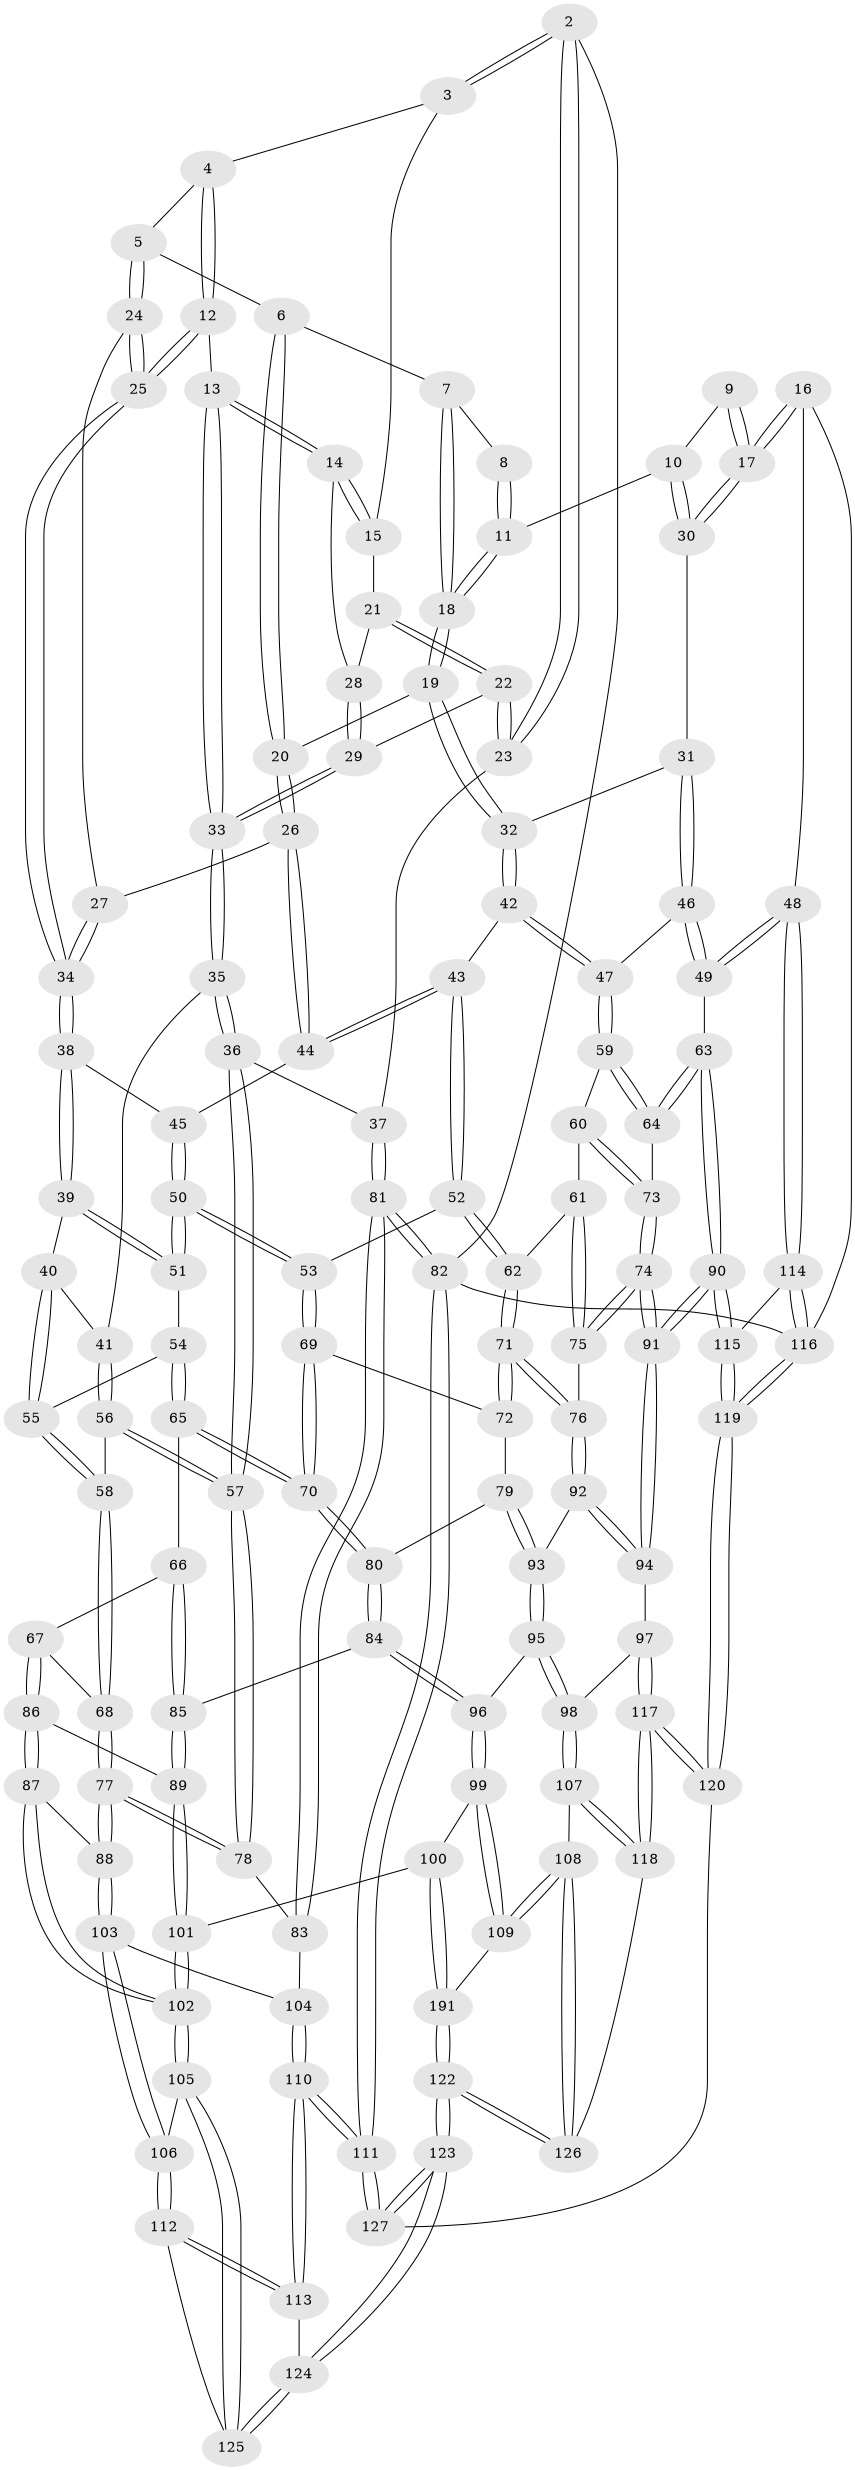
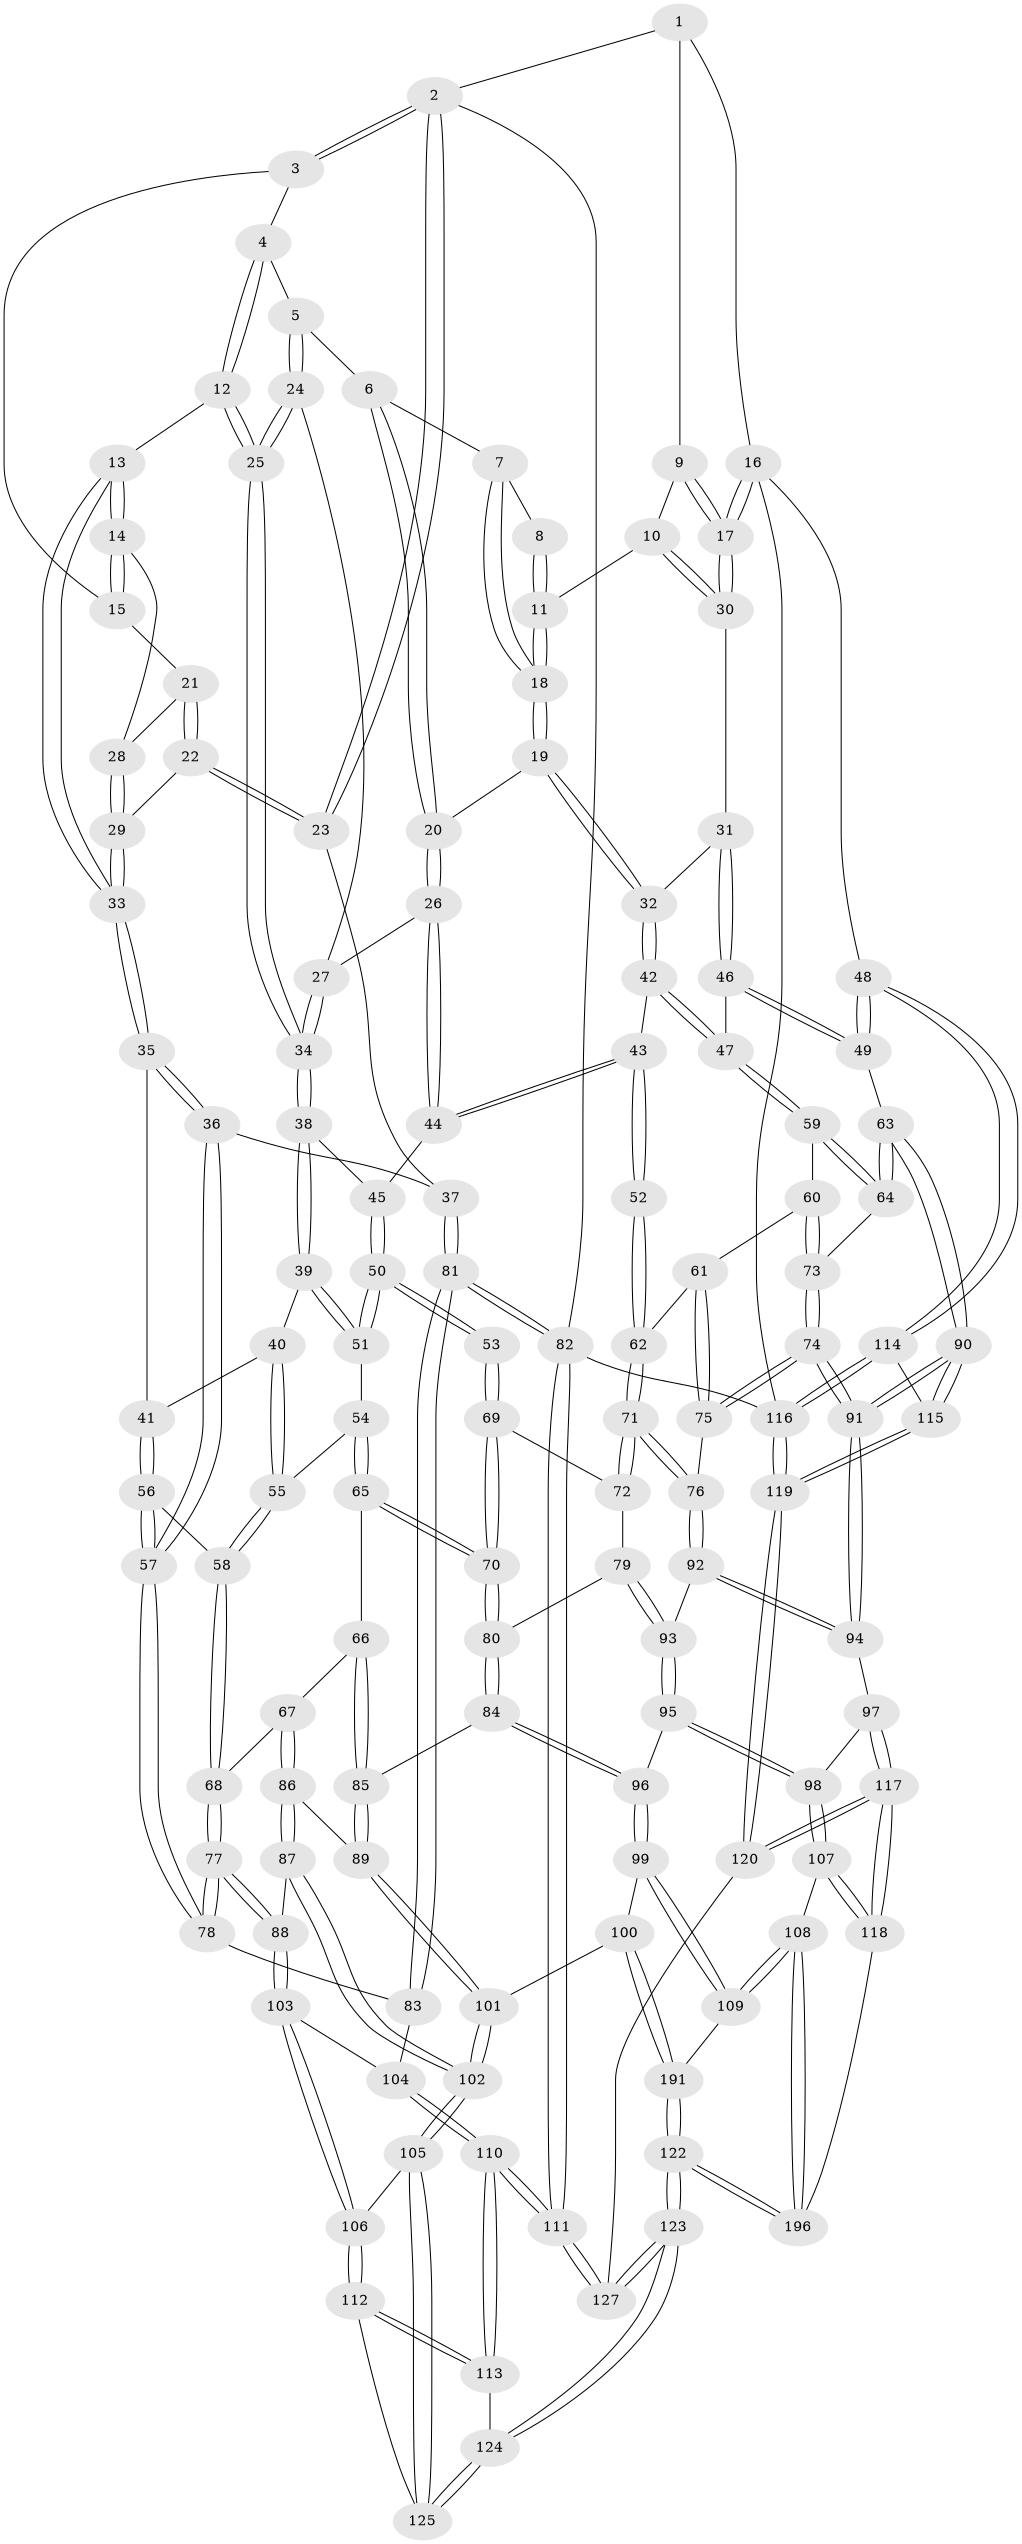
node "1": added
edge "52" -- "53": removed
node "126": label "126" -> "196"
